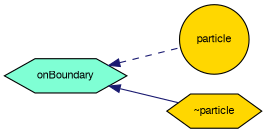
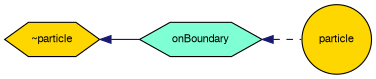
edge "~particle" -> "onBoundary": reversed
